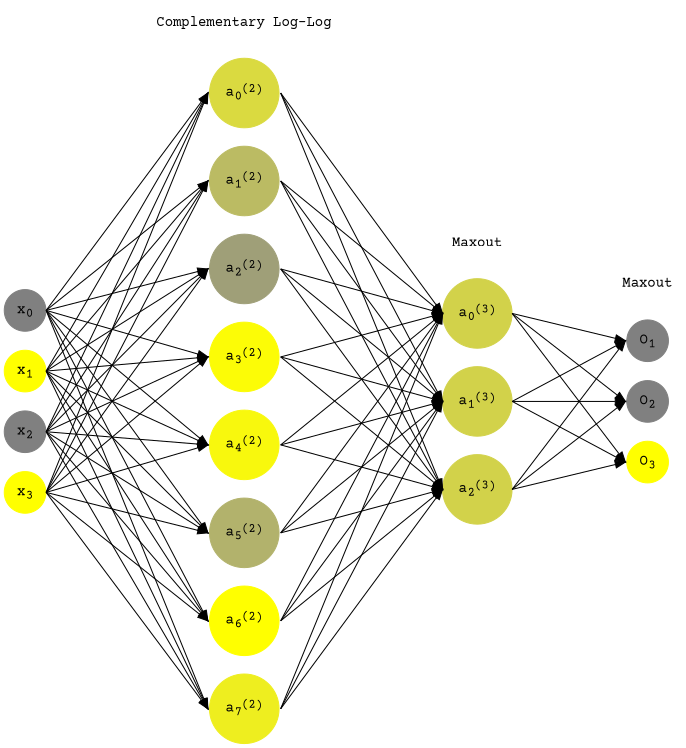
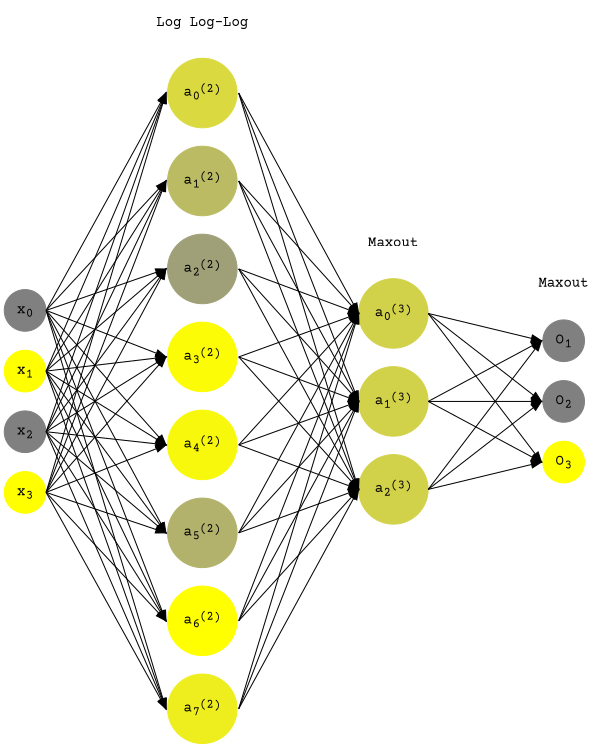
node "Complementary Log-Log": label "Complementary Log-Log" -> "Log Log-Log"
